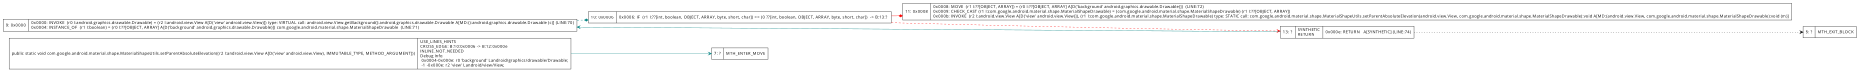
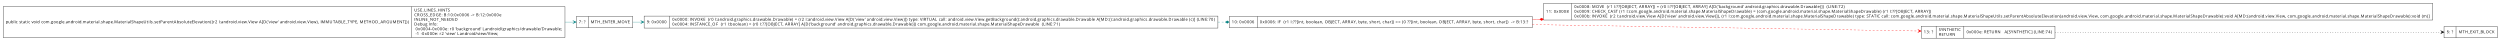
edge "13: ?" -> "9: 0x0000": now "7: ?" -> "9: 0x0000"
